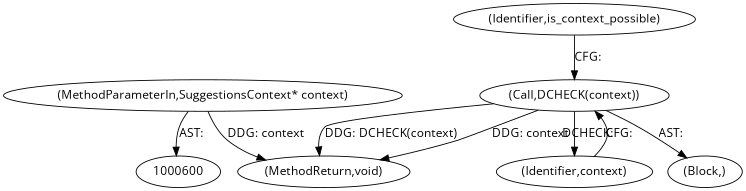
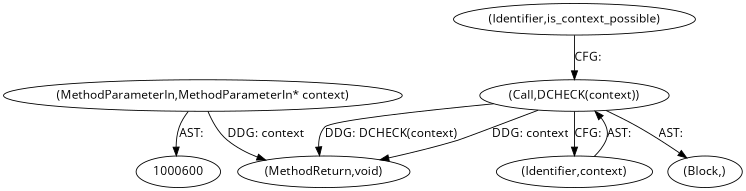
node "(MethodParameterIn,SuggestionsContext* context)": label "(MethodParameterIn,SuggestionsContext* context)" -> "(MethodParameterIn,MethodParameterIn* context)"
edge "(Call,DCHECK(context))" -> "(Identifier,context)": label "DCHECK: " -> "CFG: "
edge "(Identifier,context)" -> "(Call,DCHECK(context))": label "CFG: " -> "AST: "
